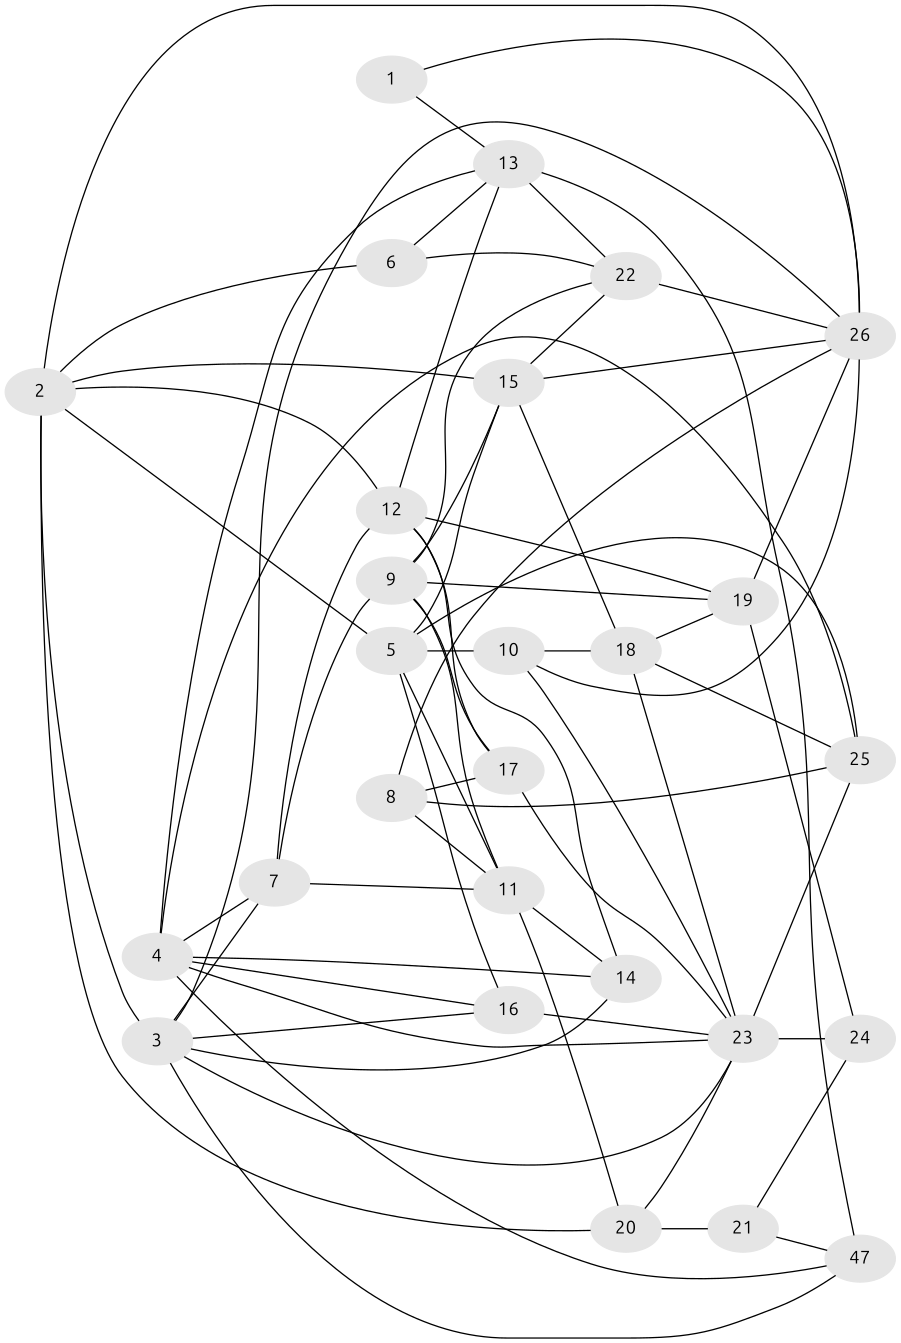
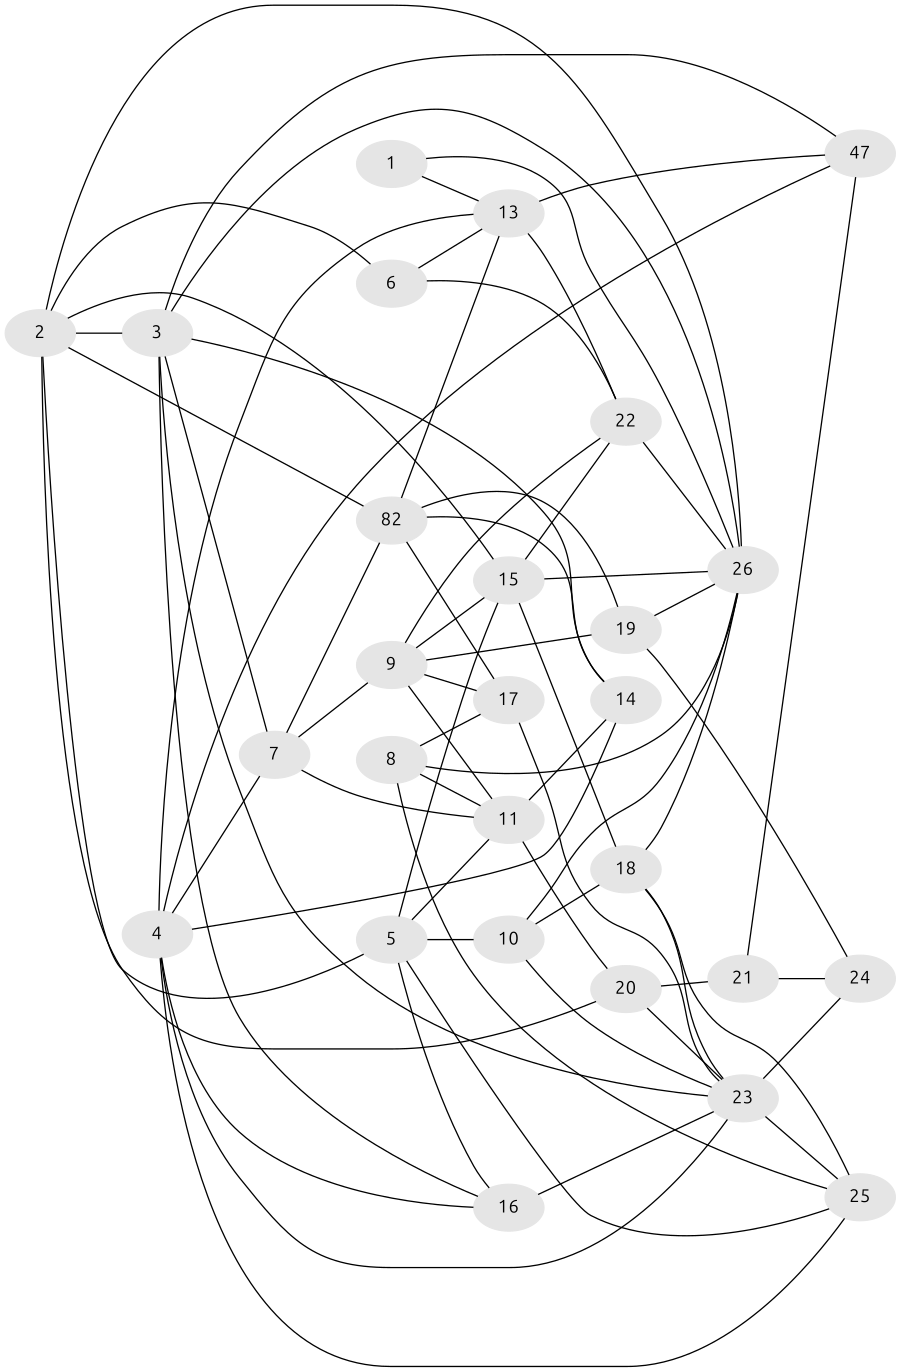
node "12": label "12" -> "82"
edge "19" -- "18": now "26" -- "18"
